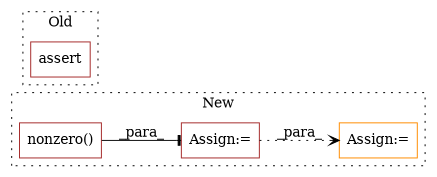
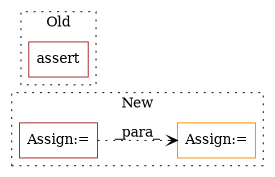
node "nonzero()": removed
